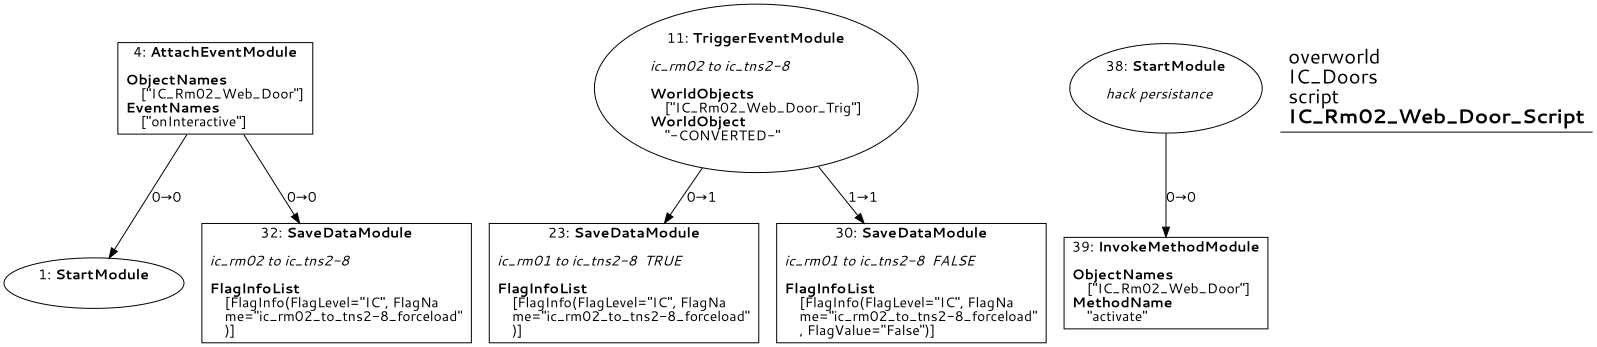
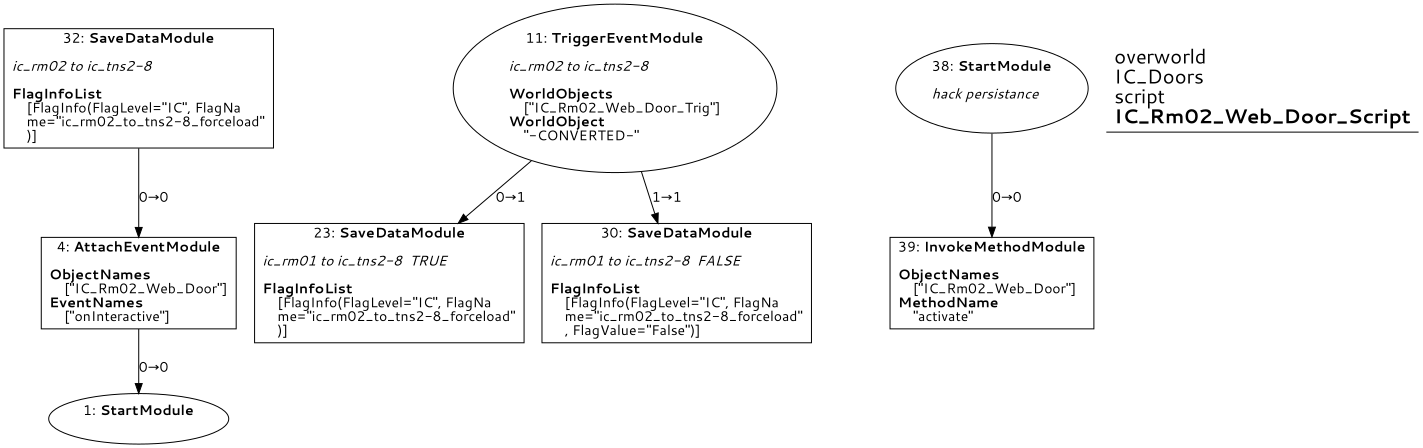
edge "4:" -> "32:": reversed
